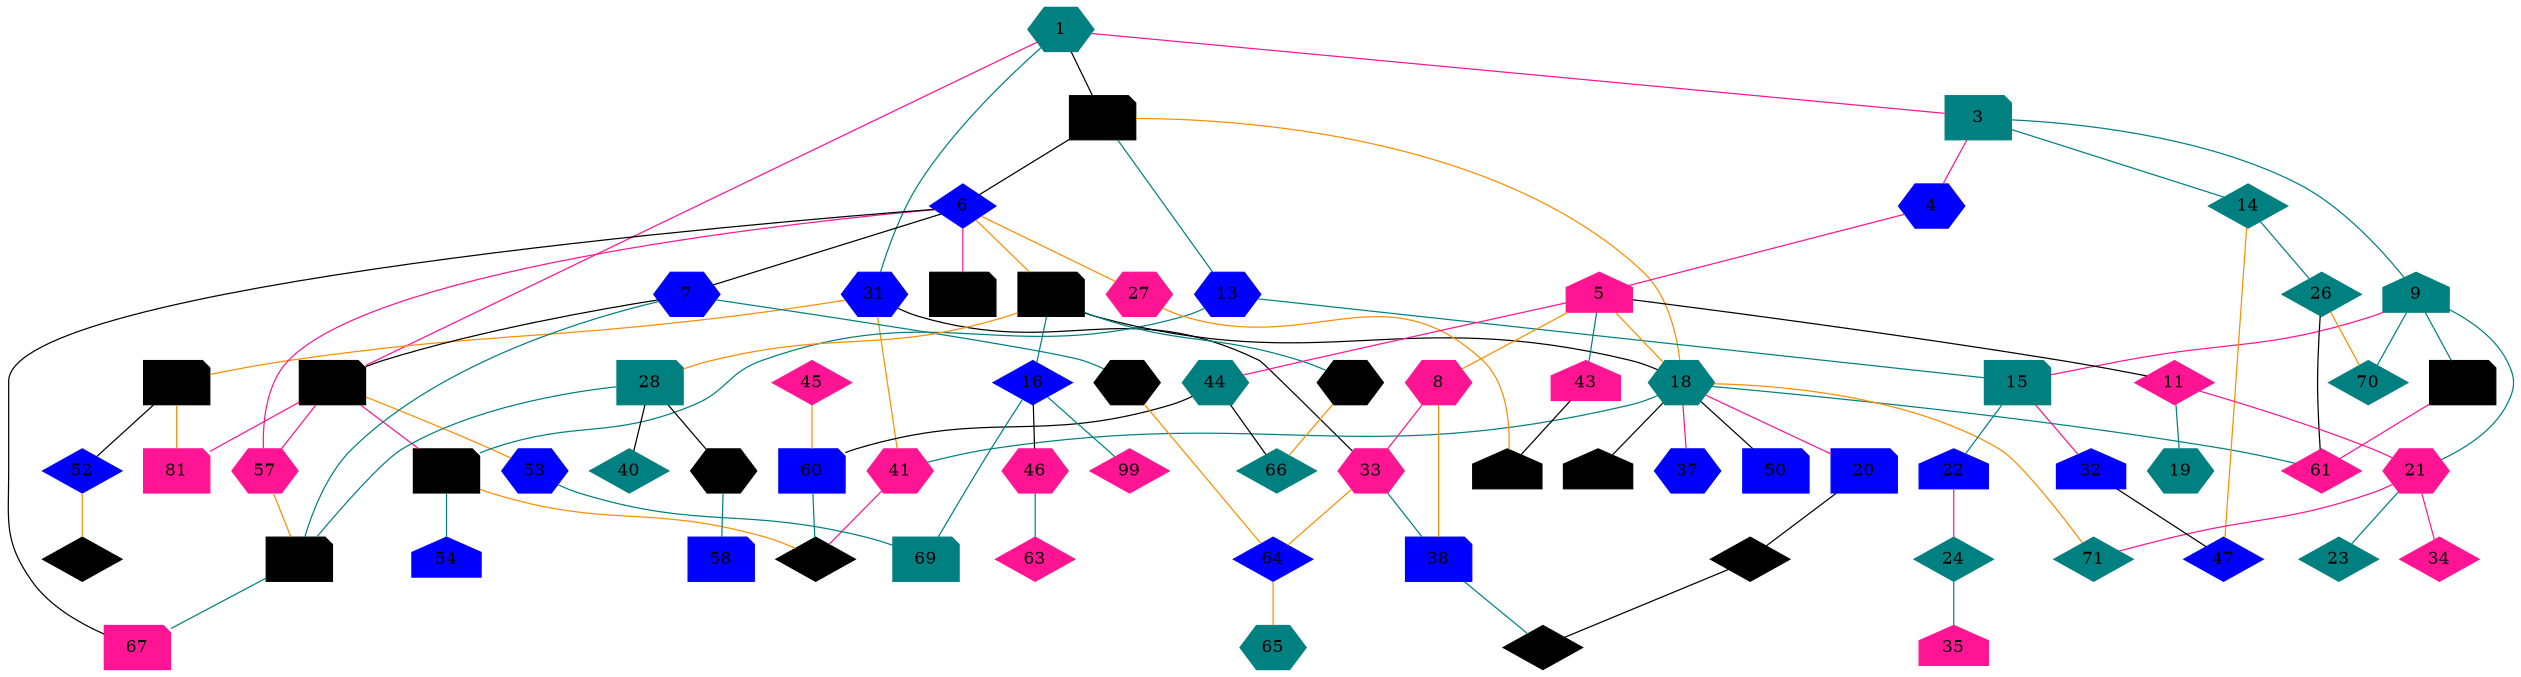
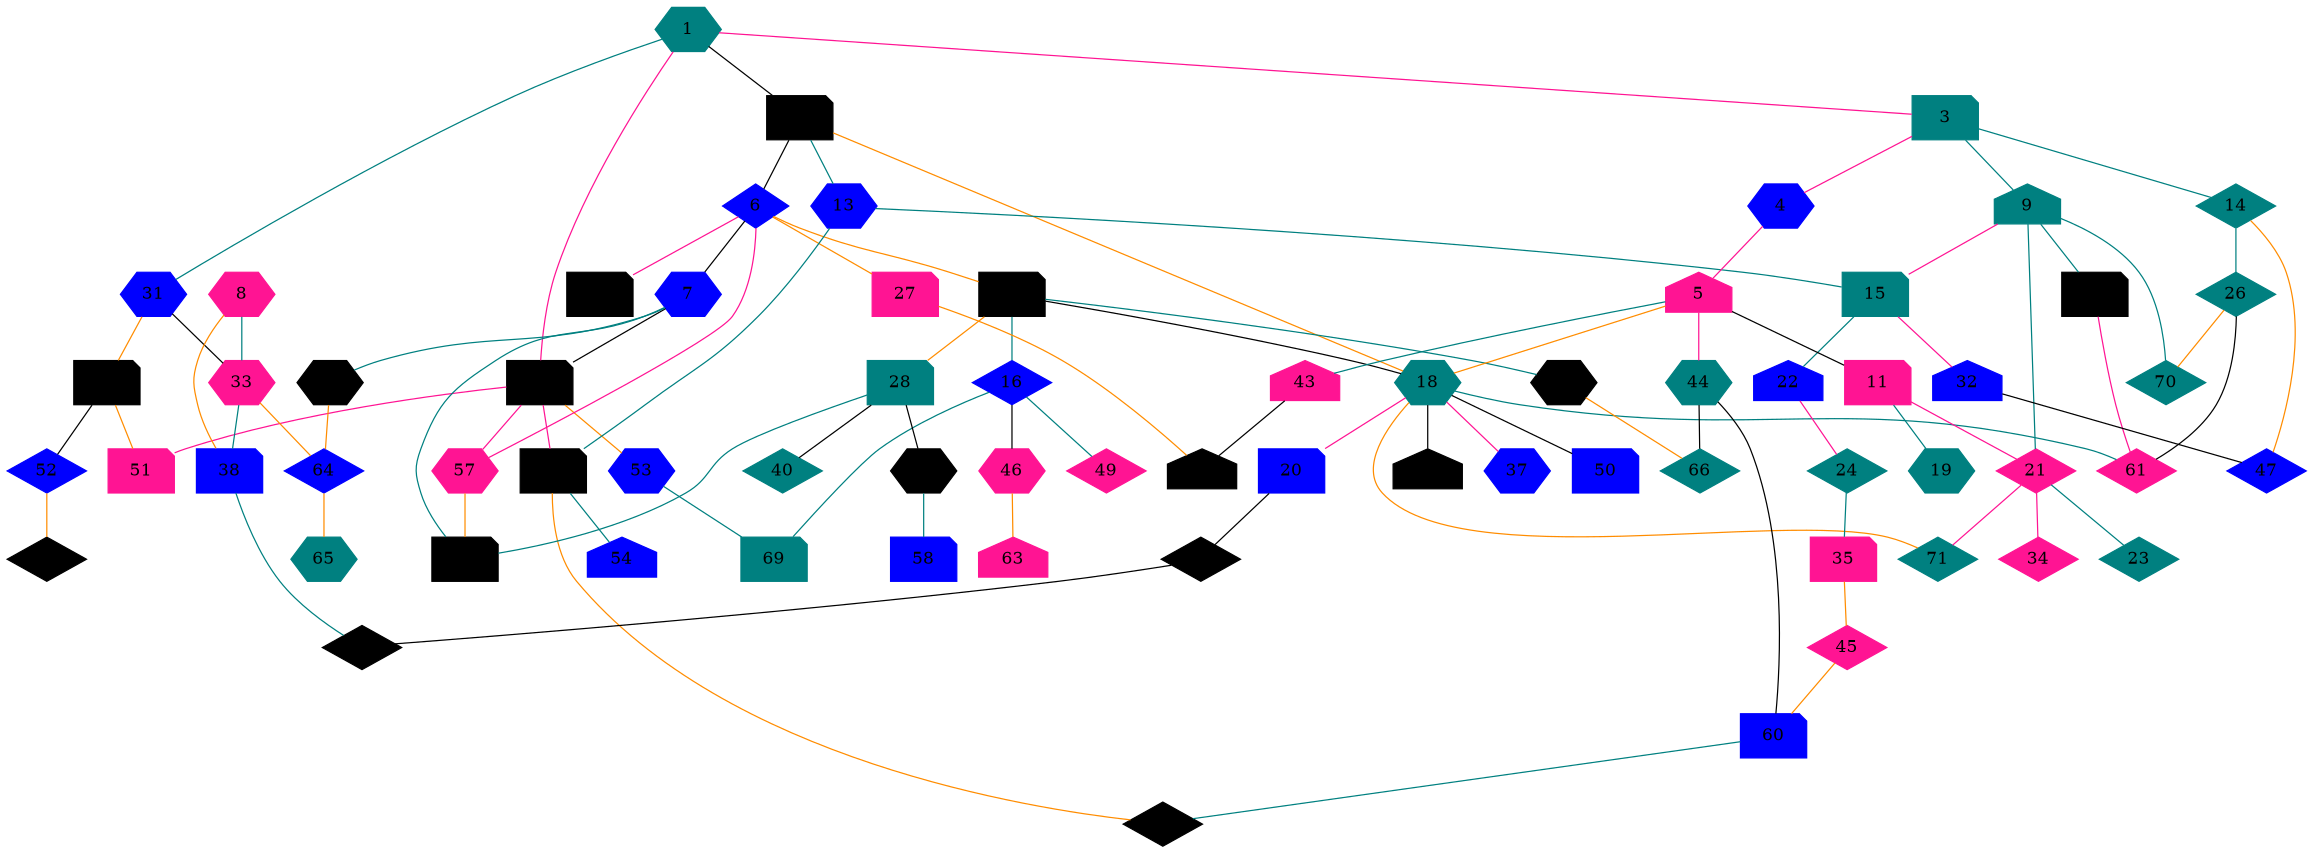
node "27": shape hexagon -> note
edge "5" -- "8": removed
node "11": shape diamond -> note
edge "8" -- "33": color deeppink -> teal
node "81": label "81" -> "51"
node "41": removed
node "99": label "99" -> "49"
node "21": shape hexagon -> diamond
edge "46" -- "63": color teal -> darkorange
node "63": shape diamond -> house
edge "35" -- "45": added
node "67": removed
node "35": shape house -> note
